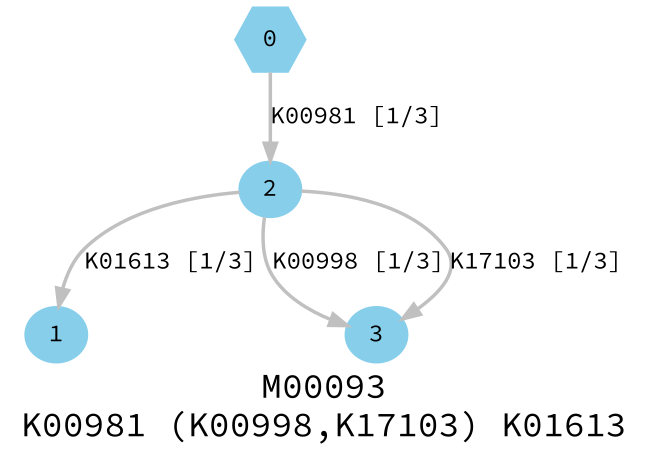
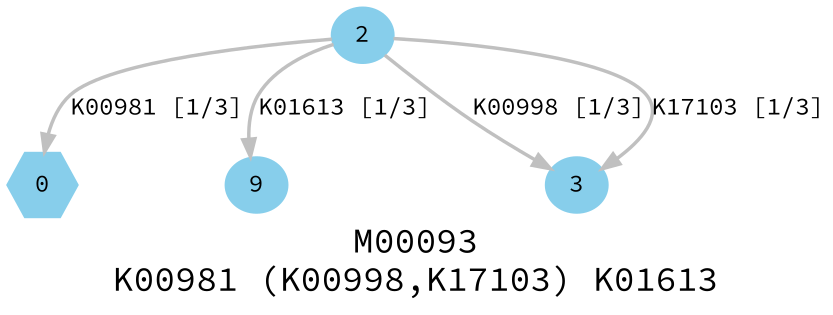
edge "0" -> "2": reversed
node "1": label "1" -> "9"
